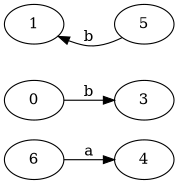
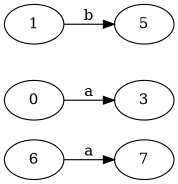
edge "5" -> "1": reversed
edge "0" -> "3": label "b" -> "a"
node "4": label "4" -> "7"
